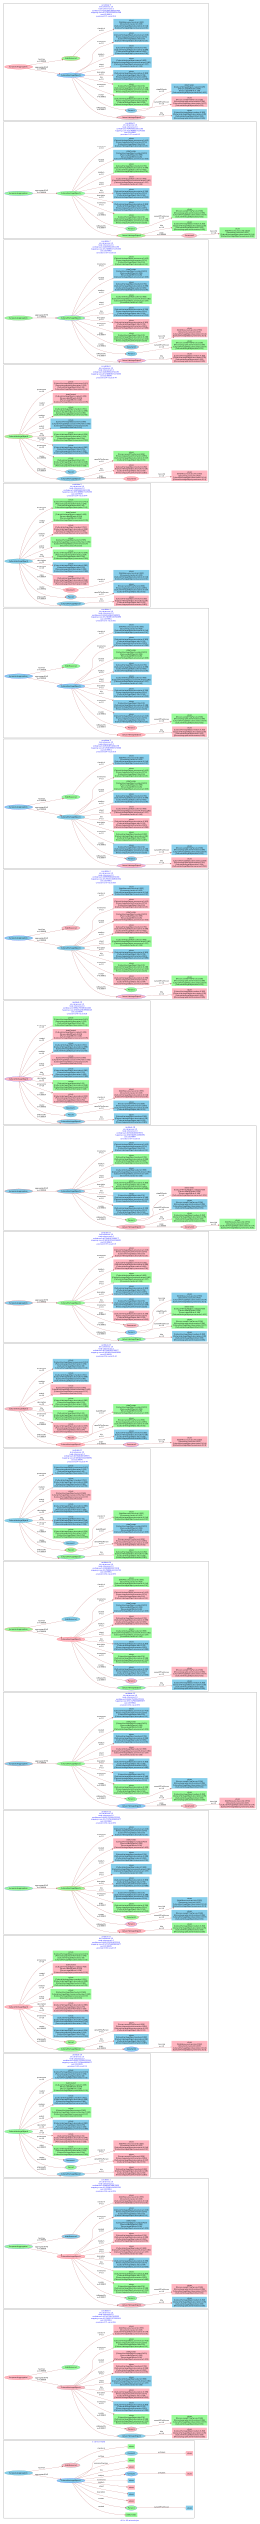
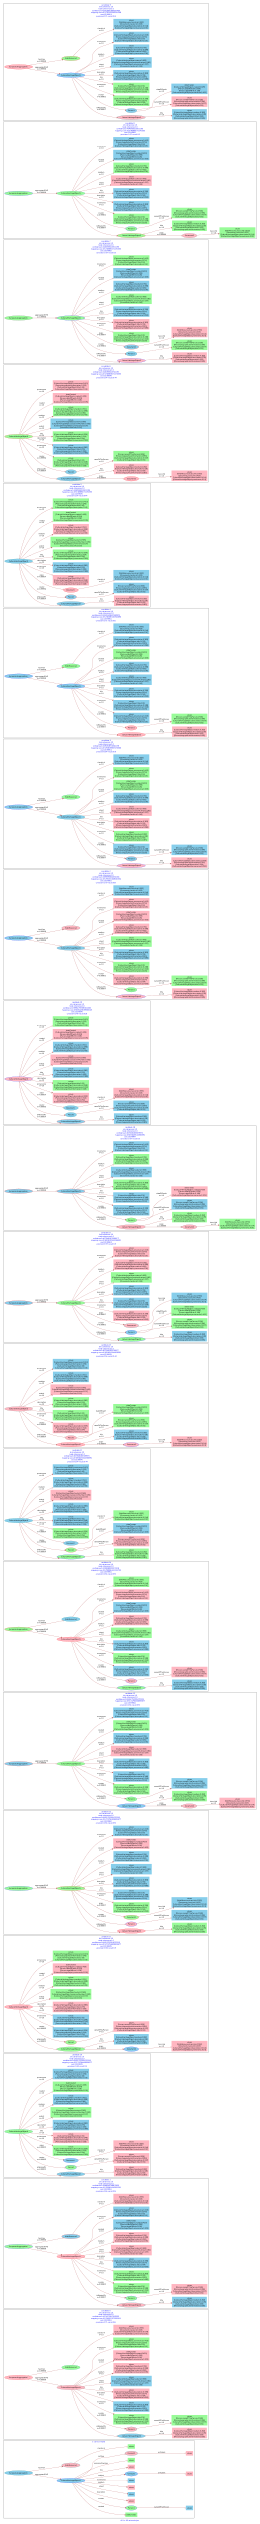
node "Concept2": fillcolor skyblue -> lightpink
